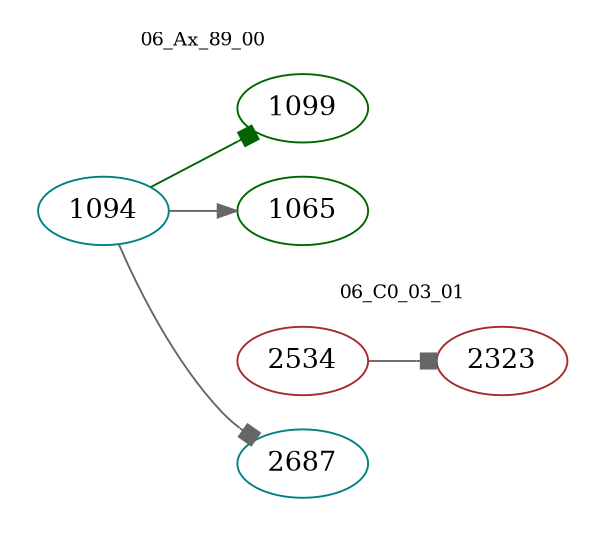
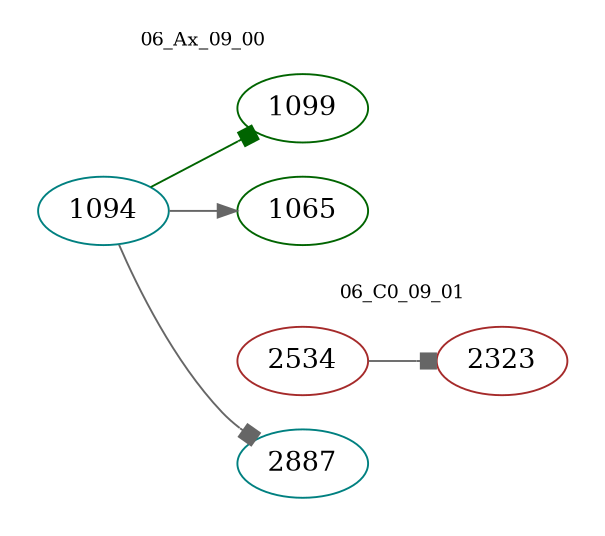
cluster "06_Ax_89_00": label "06_Ax_89_00" -> "06_Ax_09_00"
cluster "06_C0_03_01": label "06_C0_03_01" -> "06_C0_09_01"
node "2687": label "2687" -> "2887"
